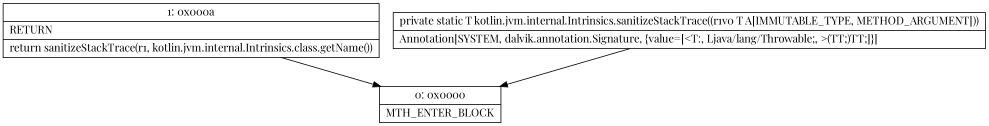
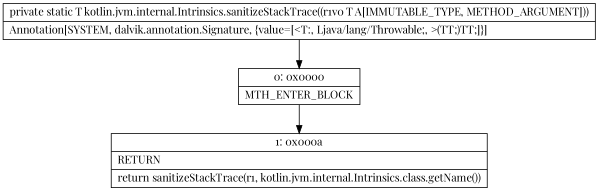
edge "1: 0x000a" -> "0: 0x0000": reversed
